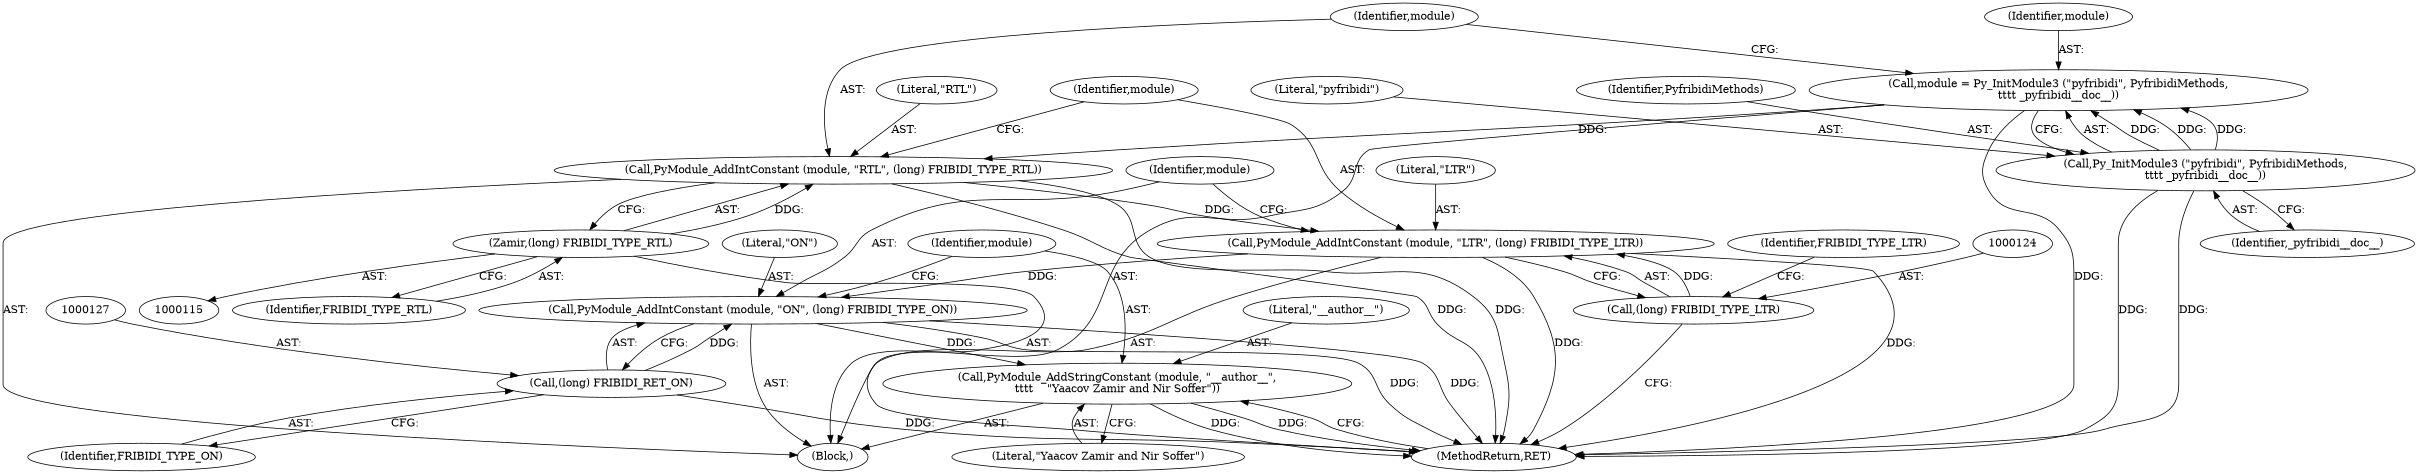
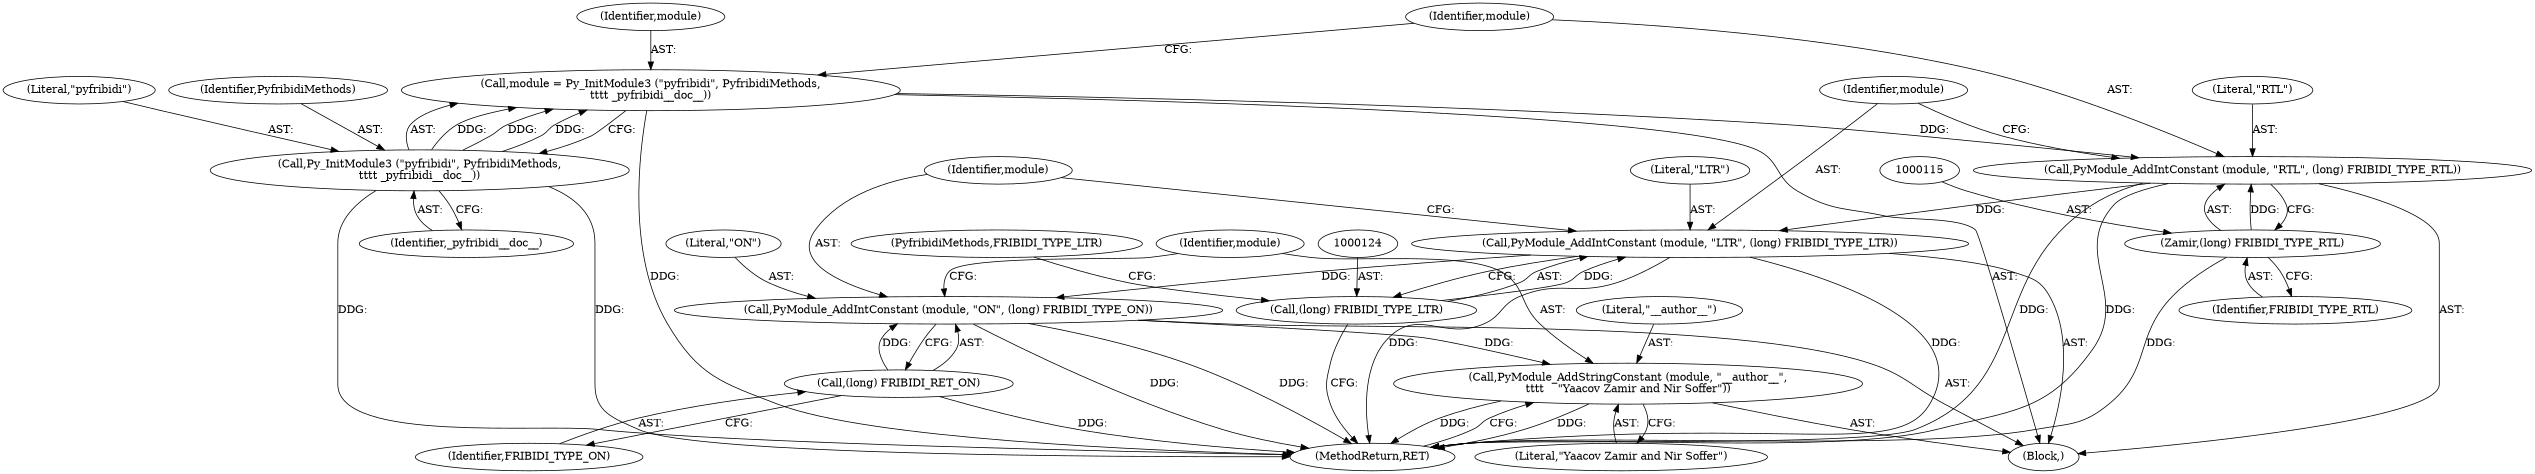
node "(Identifier,FRIBIDI_TYPE_LTR)": label "(Identifier,FRIBIDI_TYPE_LTR)" -> "(PyfribidiMethods,FRIBIDI_TYPE_LTR)"
edge "(Zamir,(long) FRIBIDI_TYPE_RTL)" -> "1000115": reversed
node "1000127": removed
edge "(Zamir,(long) FRIBIDI_TYPE_RTL)" -> "(MethodReturn,RET)": label "AST: " -> "DDG: "
